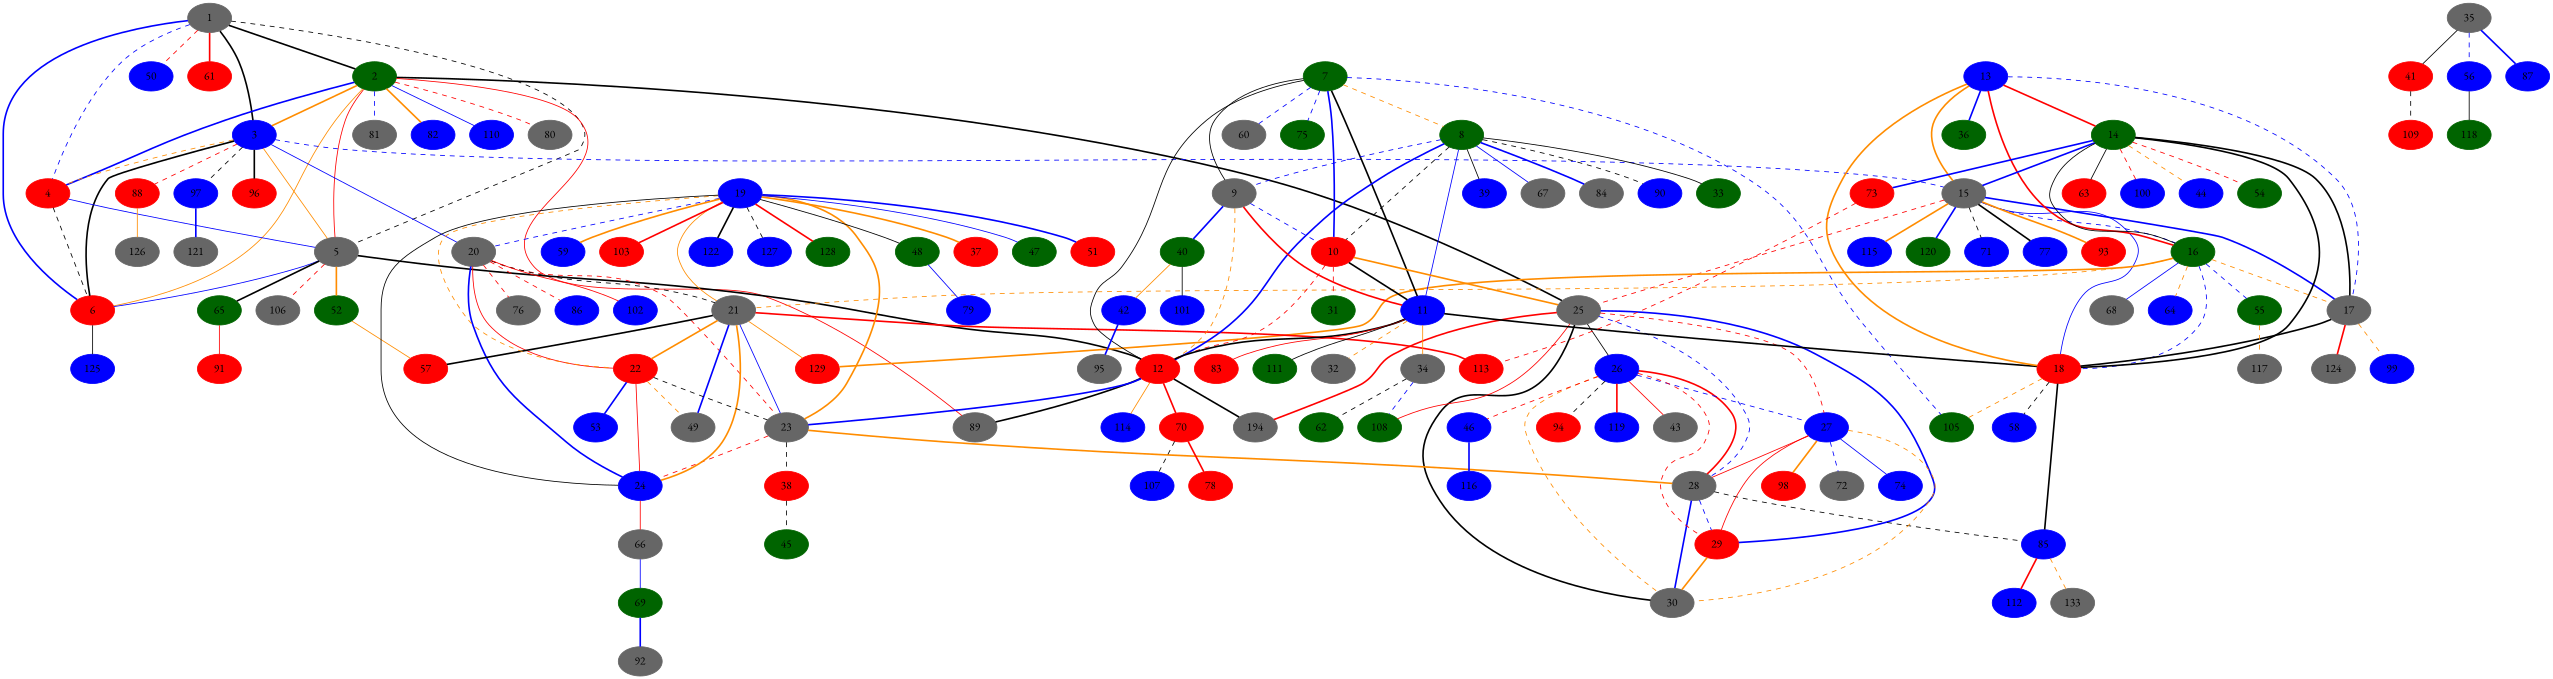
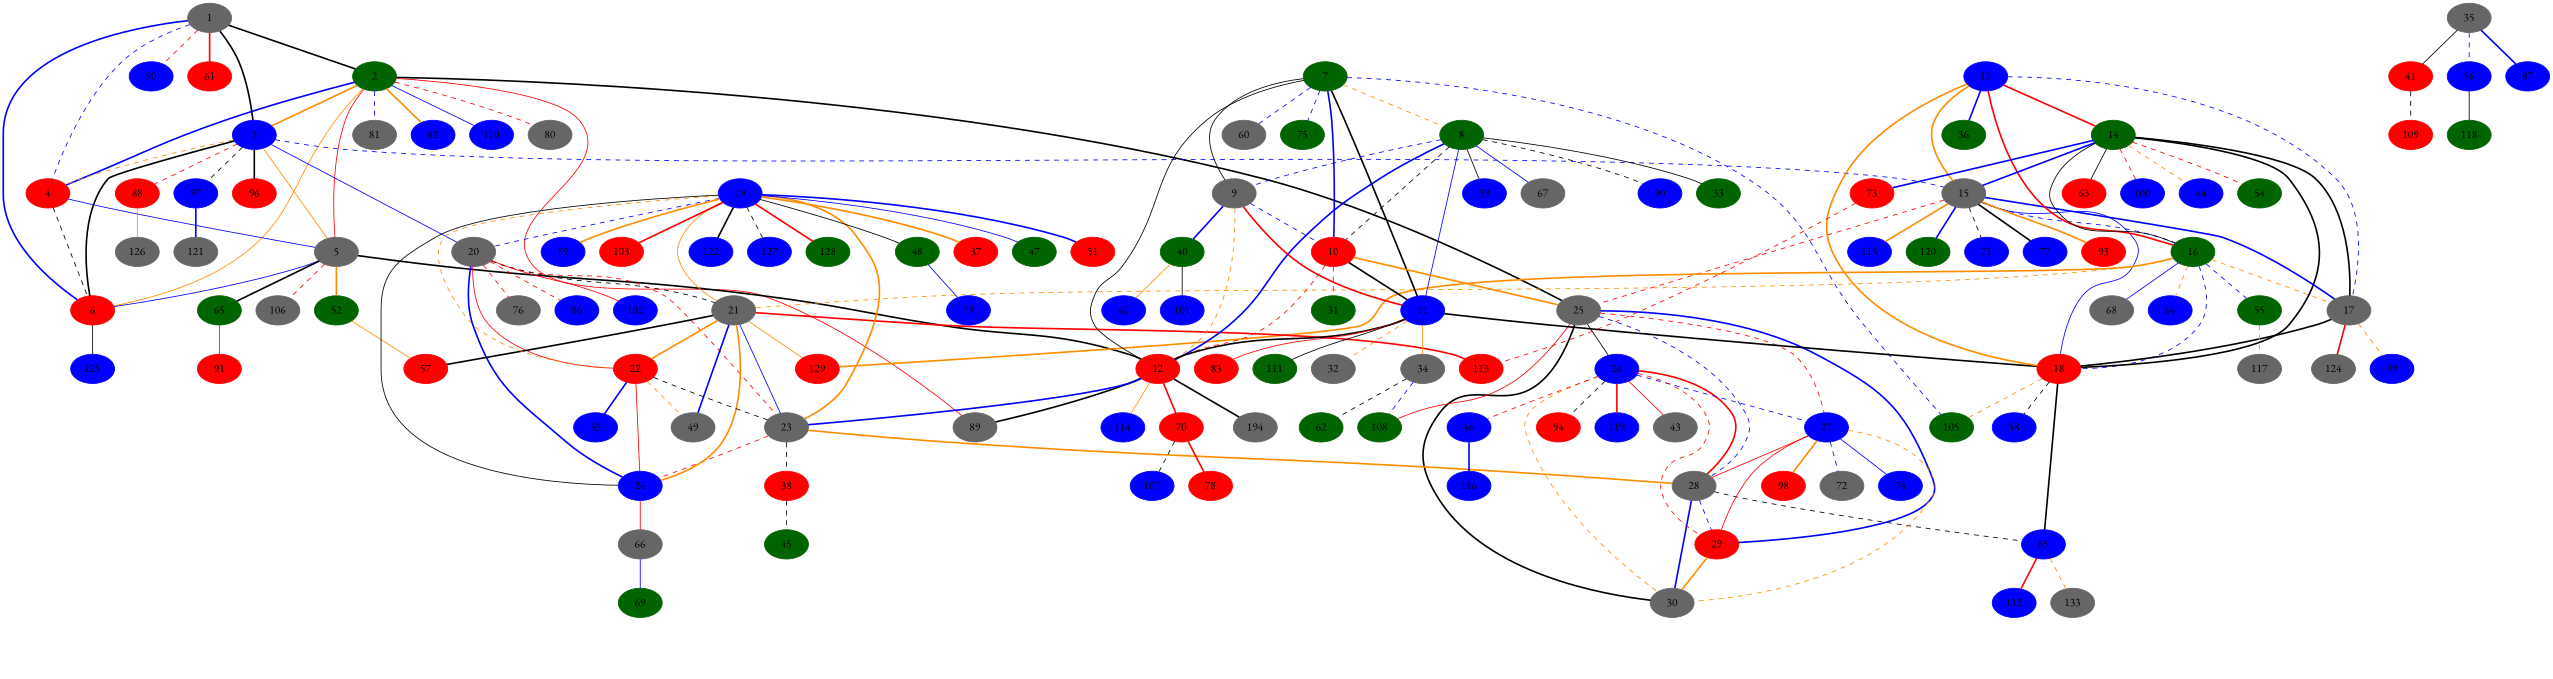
edge "1" -- "5": removed
node "84": removed
edge "25" -- "194": removed
node "95": removed
node "92": removed
